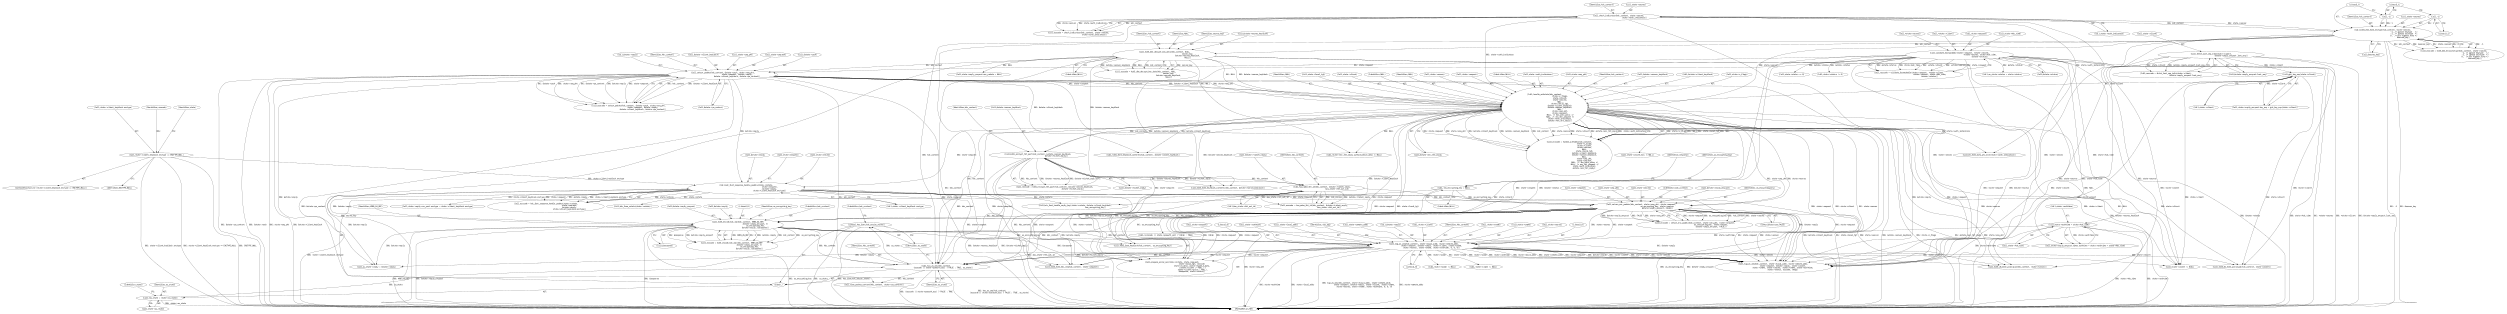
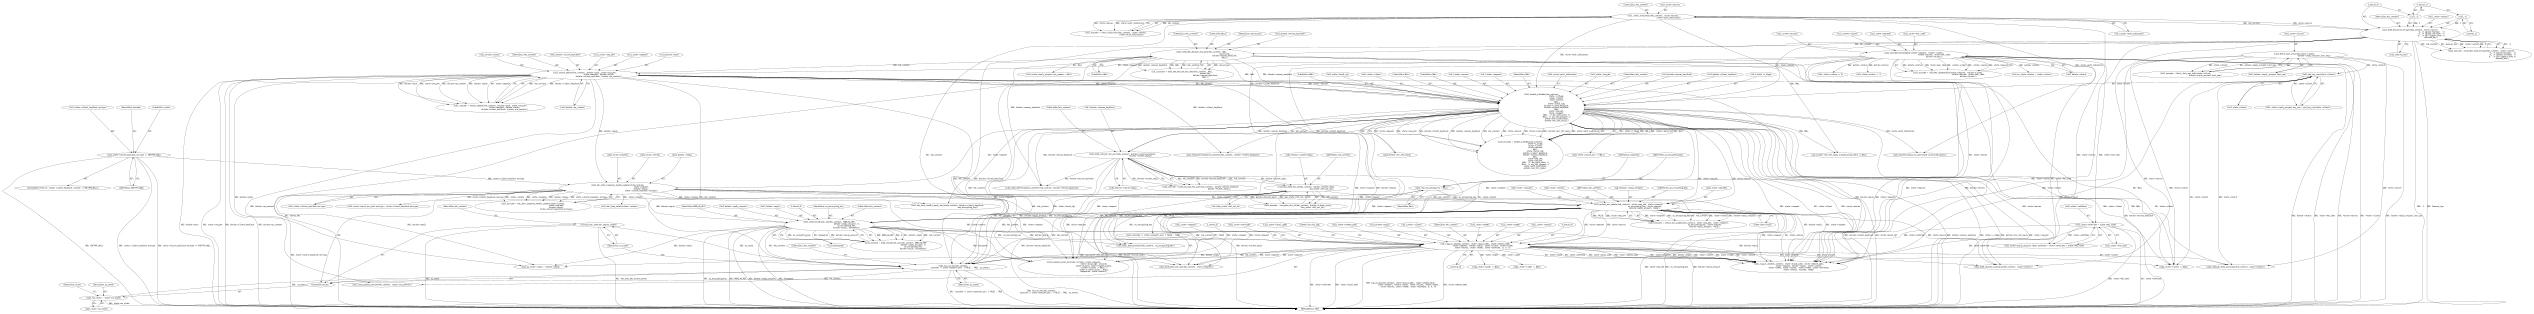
edge "(Identifier,ENCTYPE_NULL)" -> "(Call,state->client_keyblock.enctype == ENCTYPE_NULL)": added, label "AST:"
node "(ControlStructure,FALSE)": label "(ControlStructure,FALSE)" -> "(Identifier,FALSE)"
node "(Block,)": label "(Block,)" -> "(ControlStructure,)"
